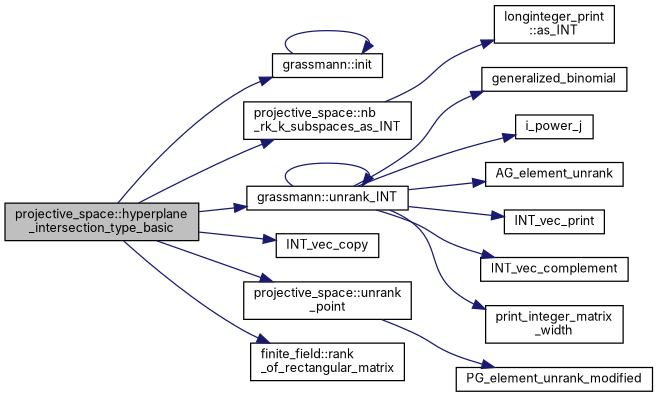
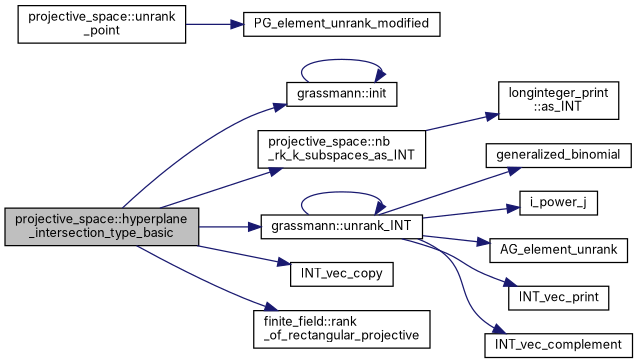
edge "projective_space::hyperplane _intersection_type_basic" -> "projective_space::unrank _point": removed
node "print_integer_matrix _width": removed
node "finite_field::rank _of_rectangular_matrix": label "finite_field::rank _of_rectangular_matrix" -> "finite_field::rank _of_rectangular_projective"
